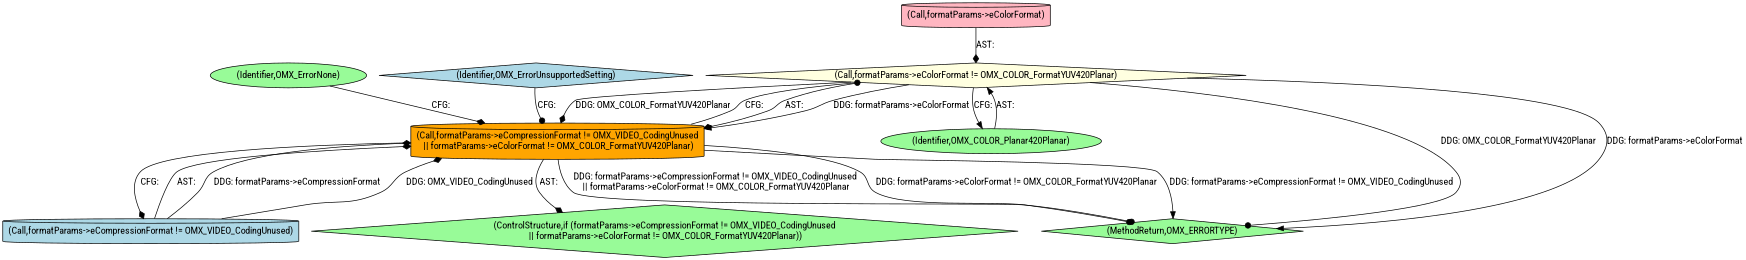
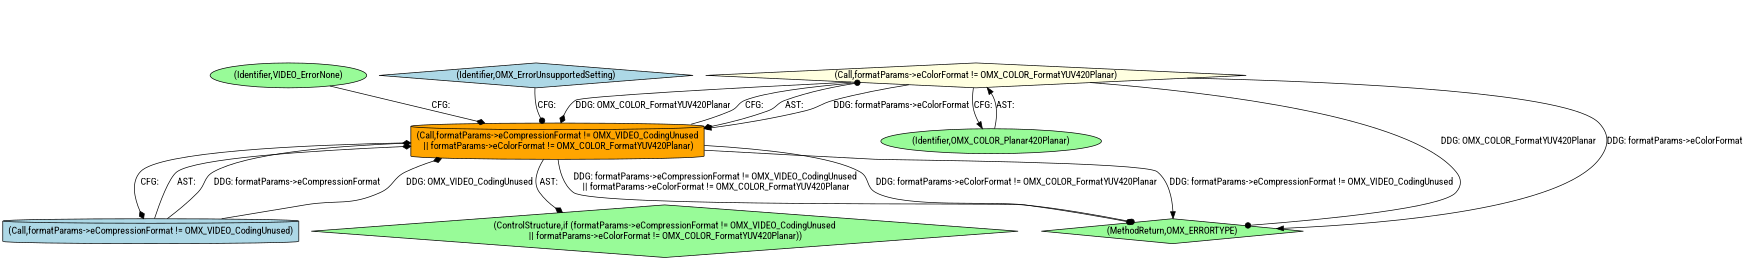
node "(Call,formatParams->eColorFormat)": removed
node "(Identifier,OMX_ErrorNone)": label "(Identifier,OMX_ErrorNone)" -> "(Identifier,VIDEO_ErrorNone)"
